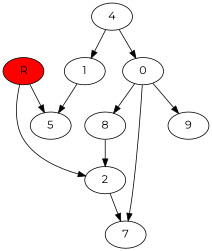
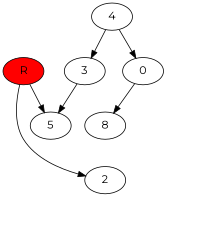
node "1": label "1" -> "3"
node "9": removed
edge "8" -> "2": removed
node "7": removed
